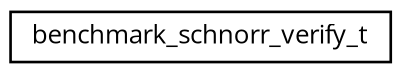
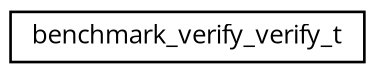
node "benchmark_schnorr_verify_t": label "benchmark_schnorr_verify_t" -> "benchmark_verify_verify_t"
